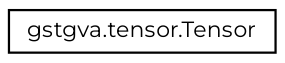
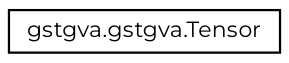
node "gstgva.tensor.Tensor": label "gstgva.tensor.Tensor" -> "gstgva.gstgva.Tensor"
